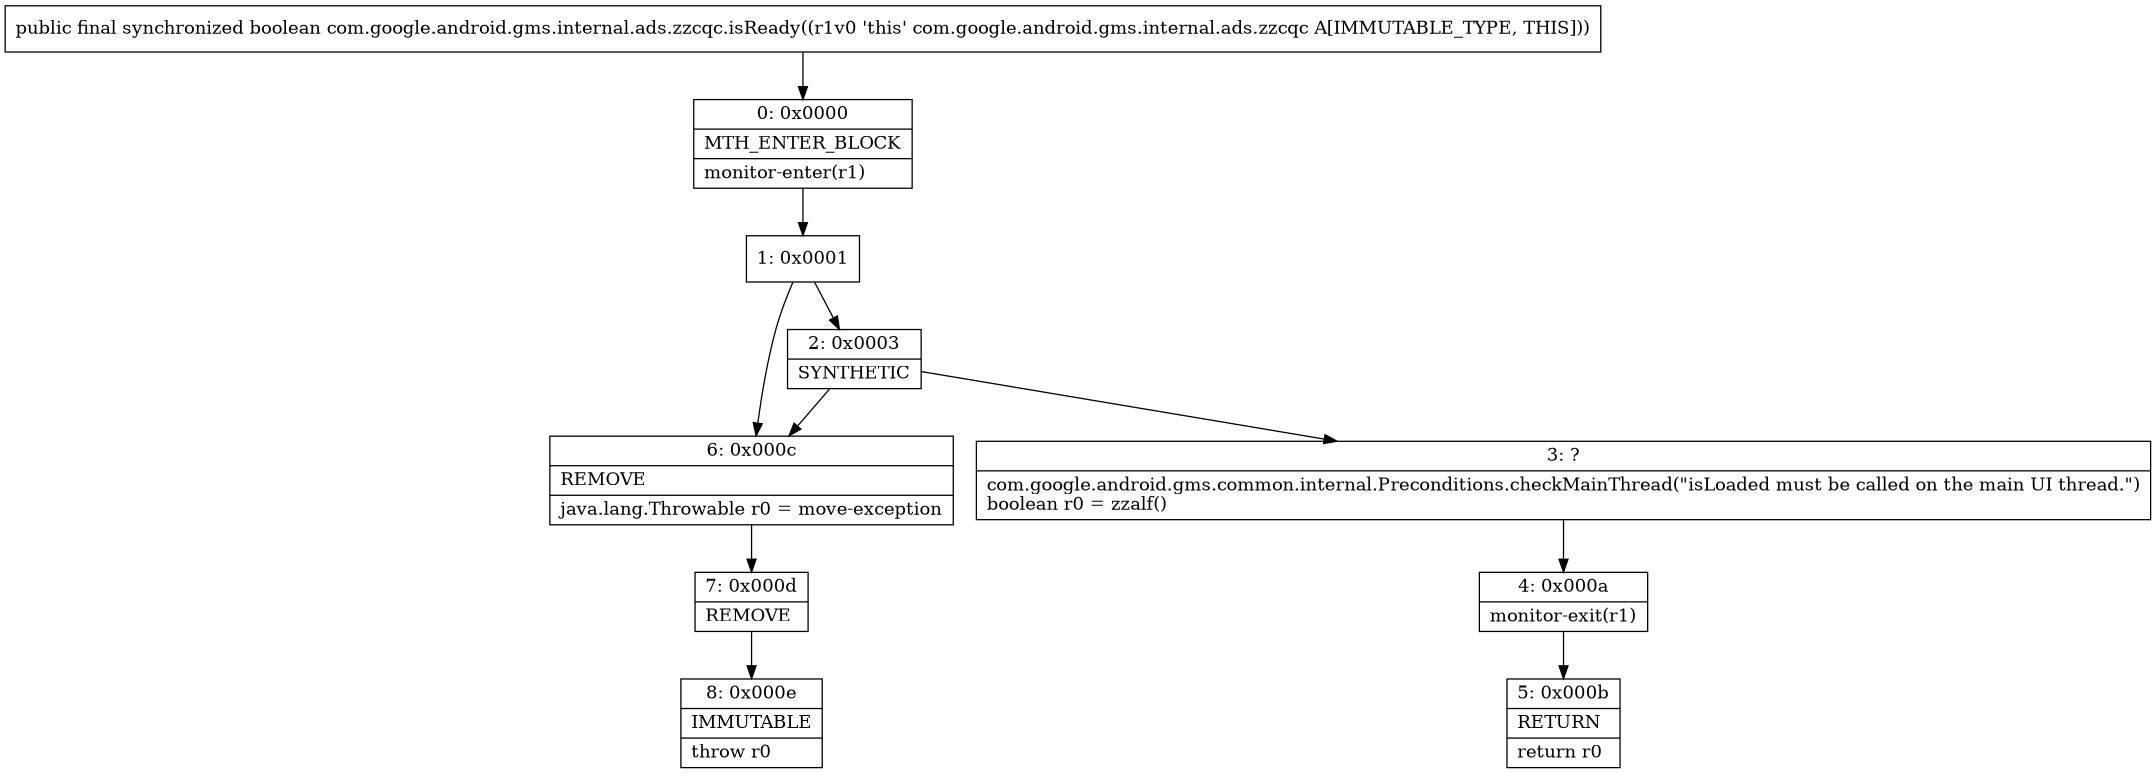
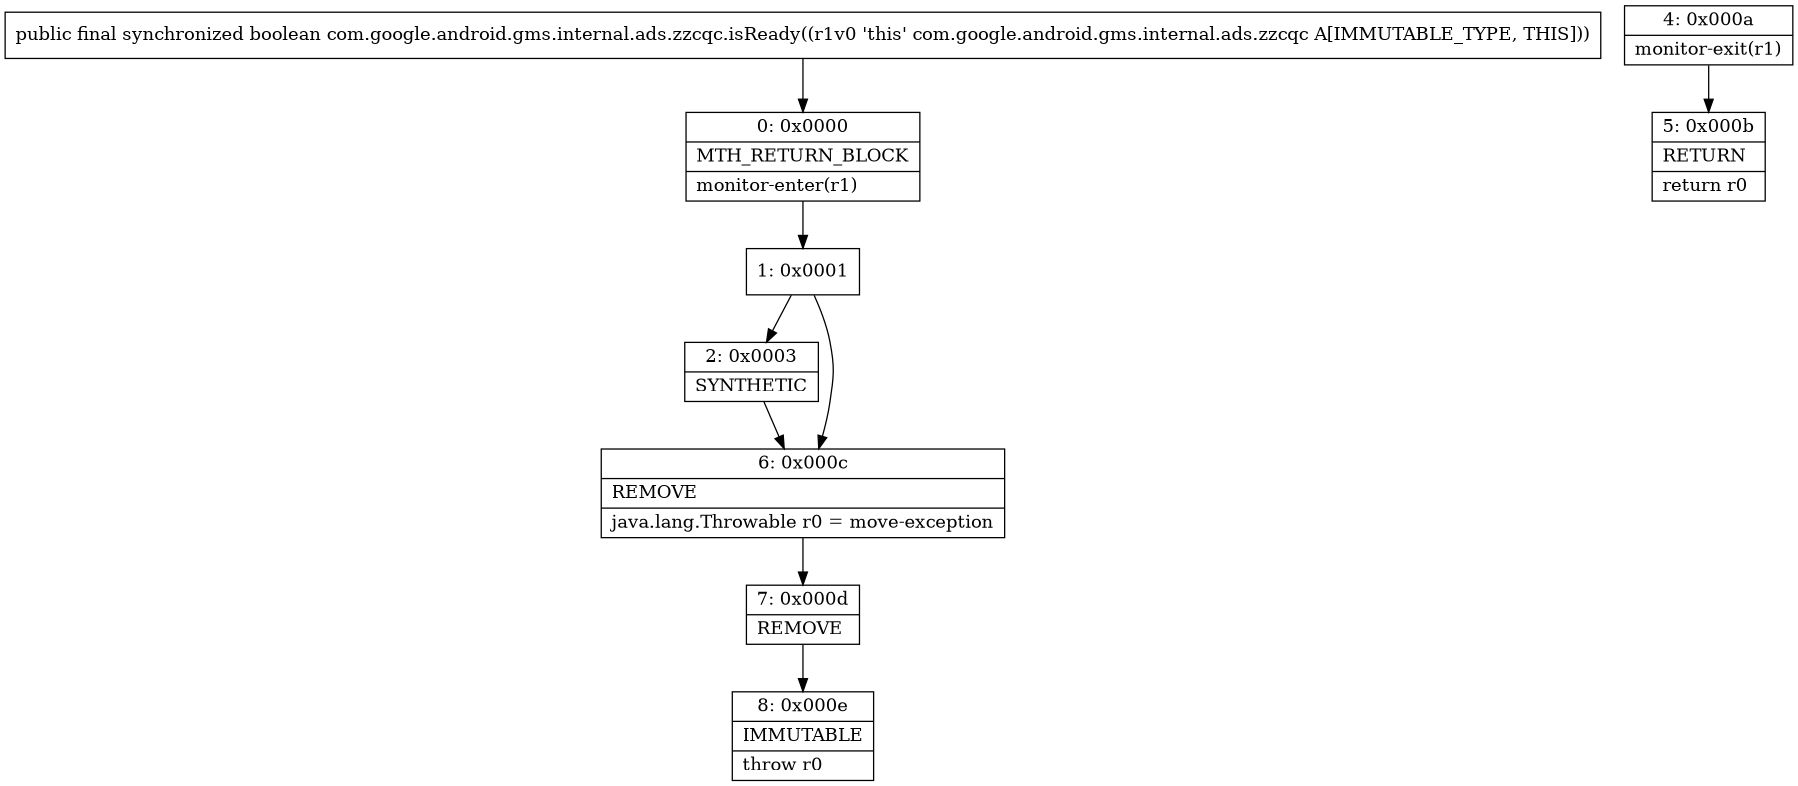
node "0: 0x0000": text "MTH_ENTER_BLOCK" -> "MTH_RETURN_BLOCK"
node "3: ?": removed
